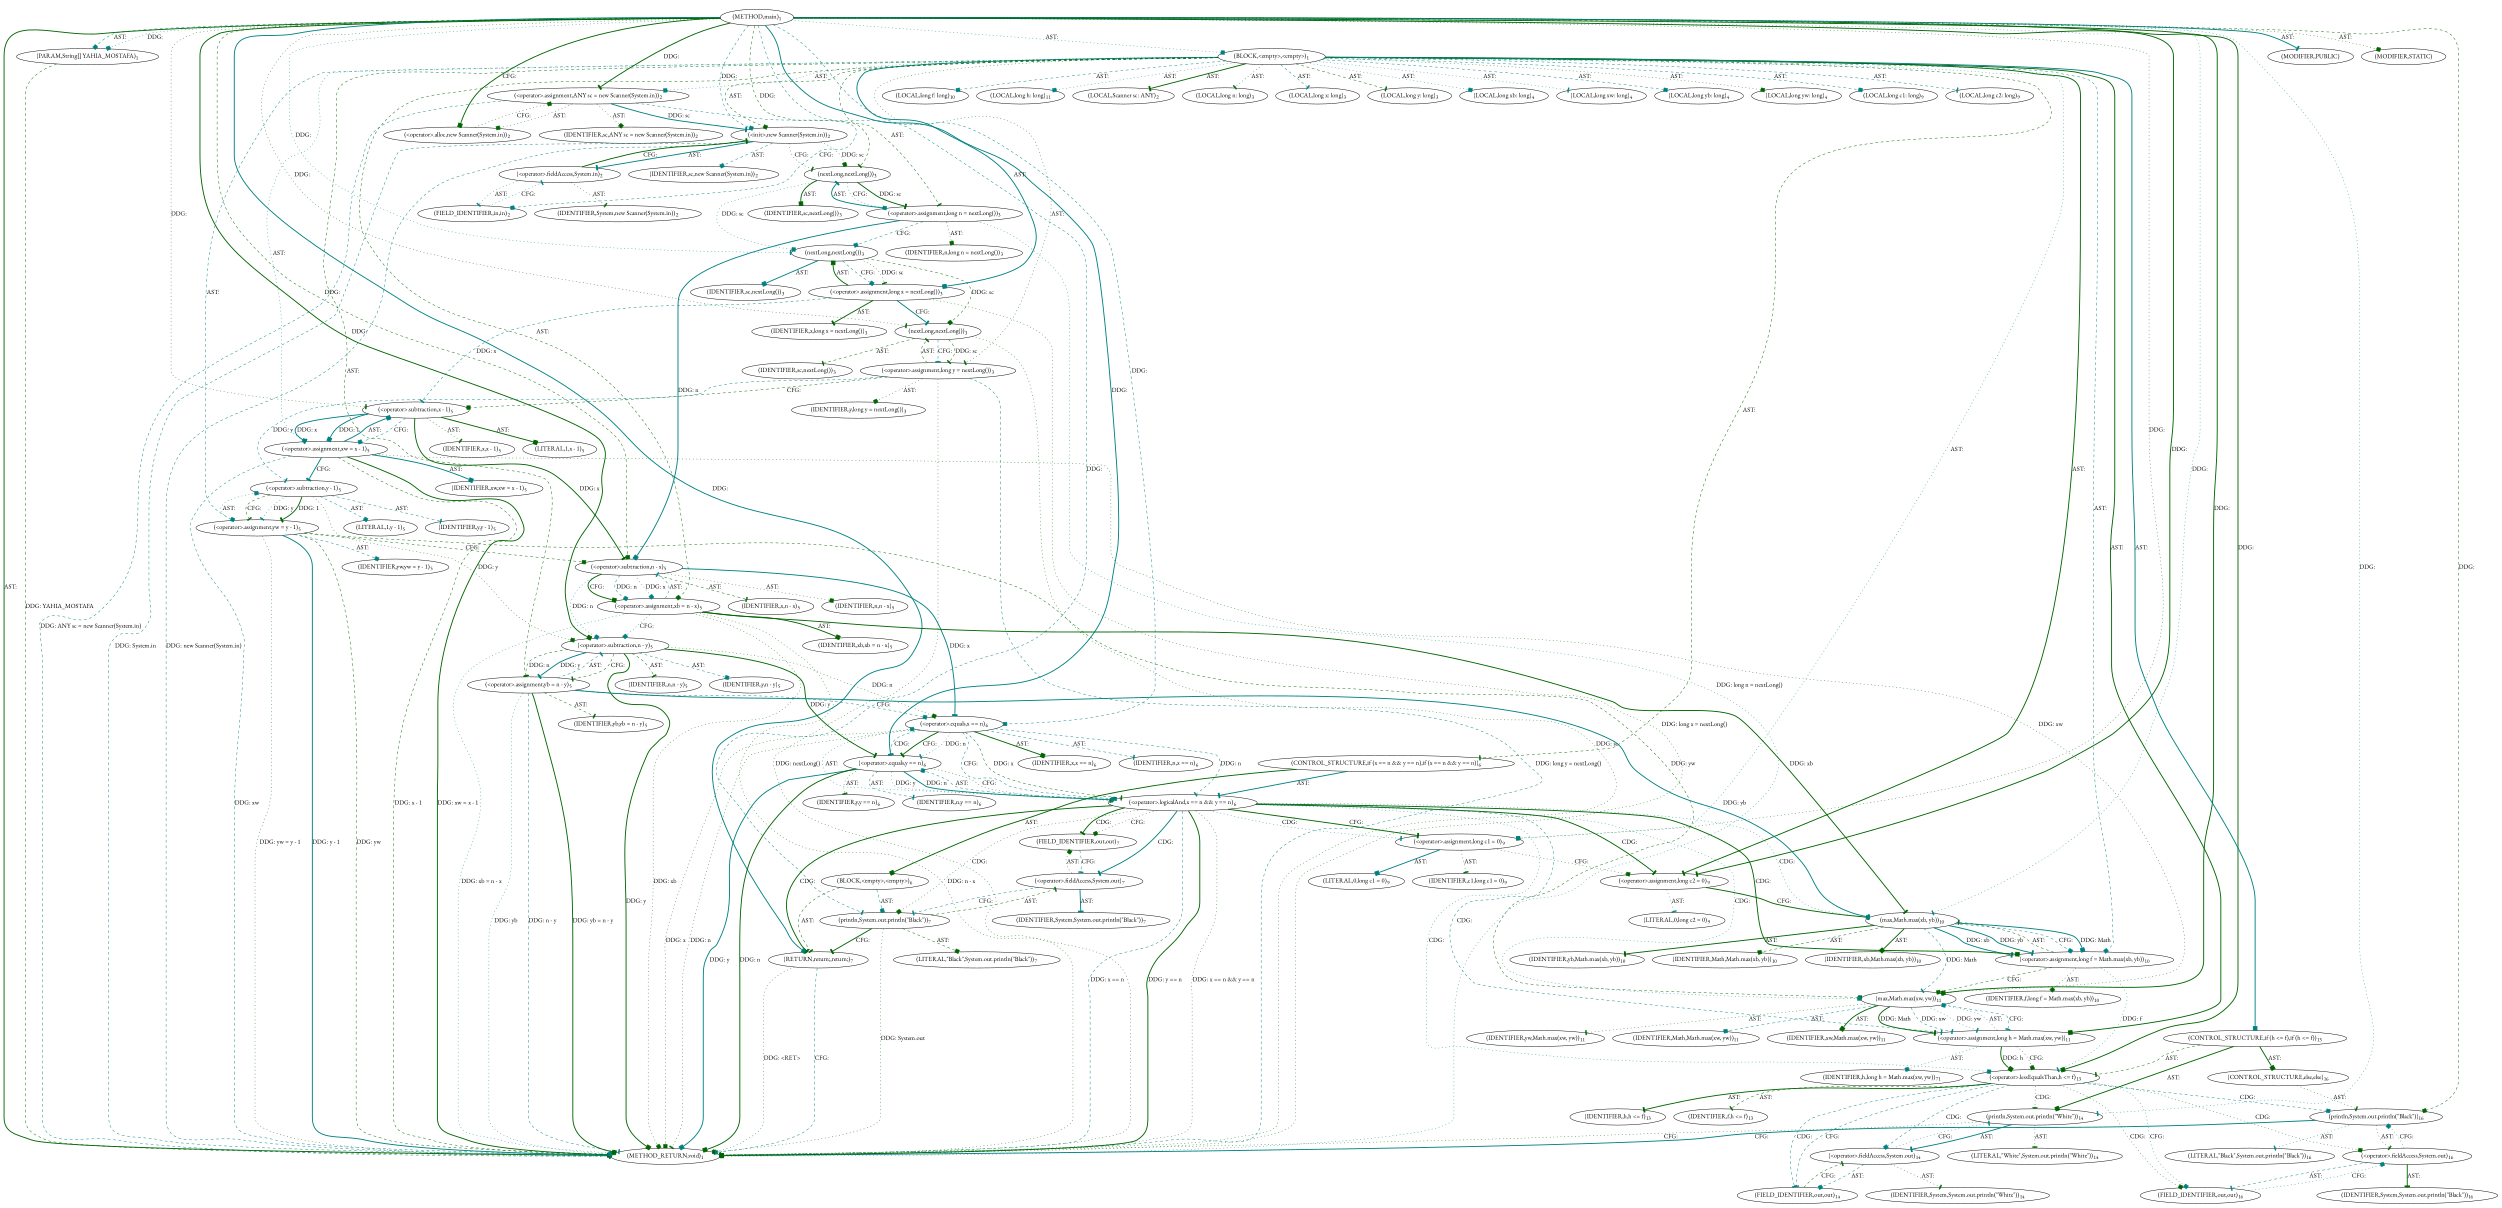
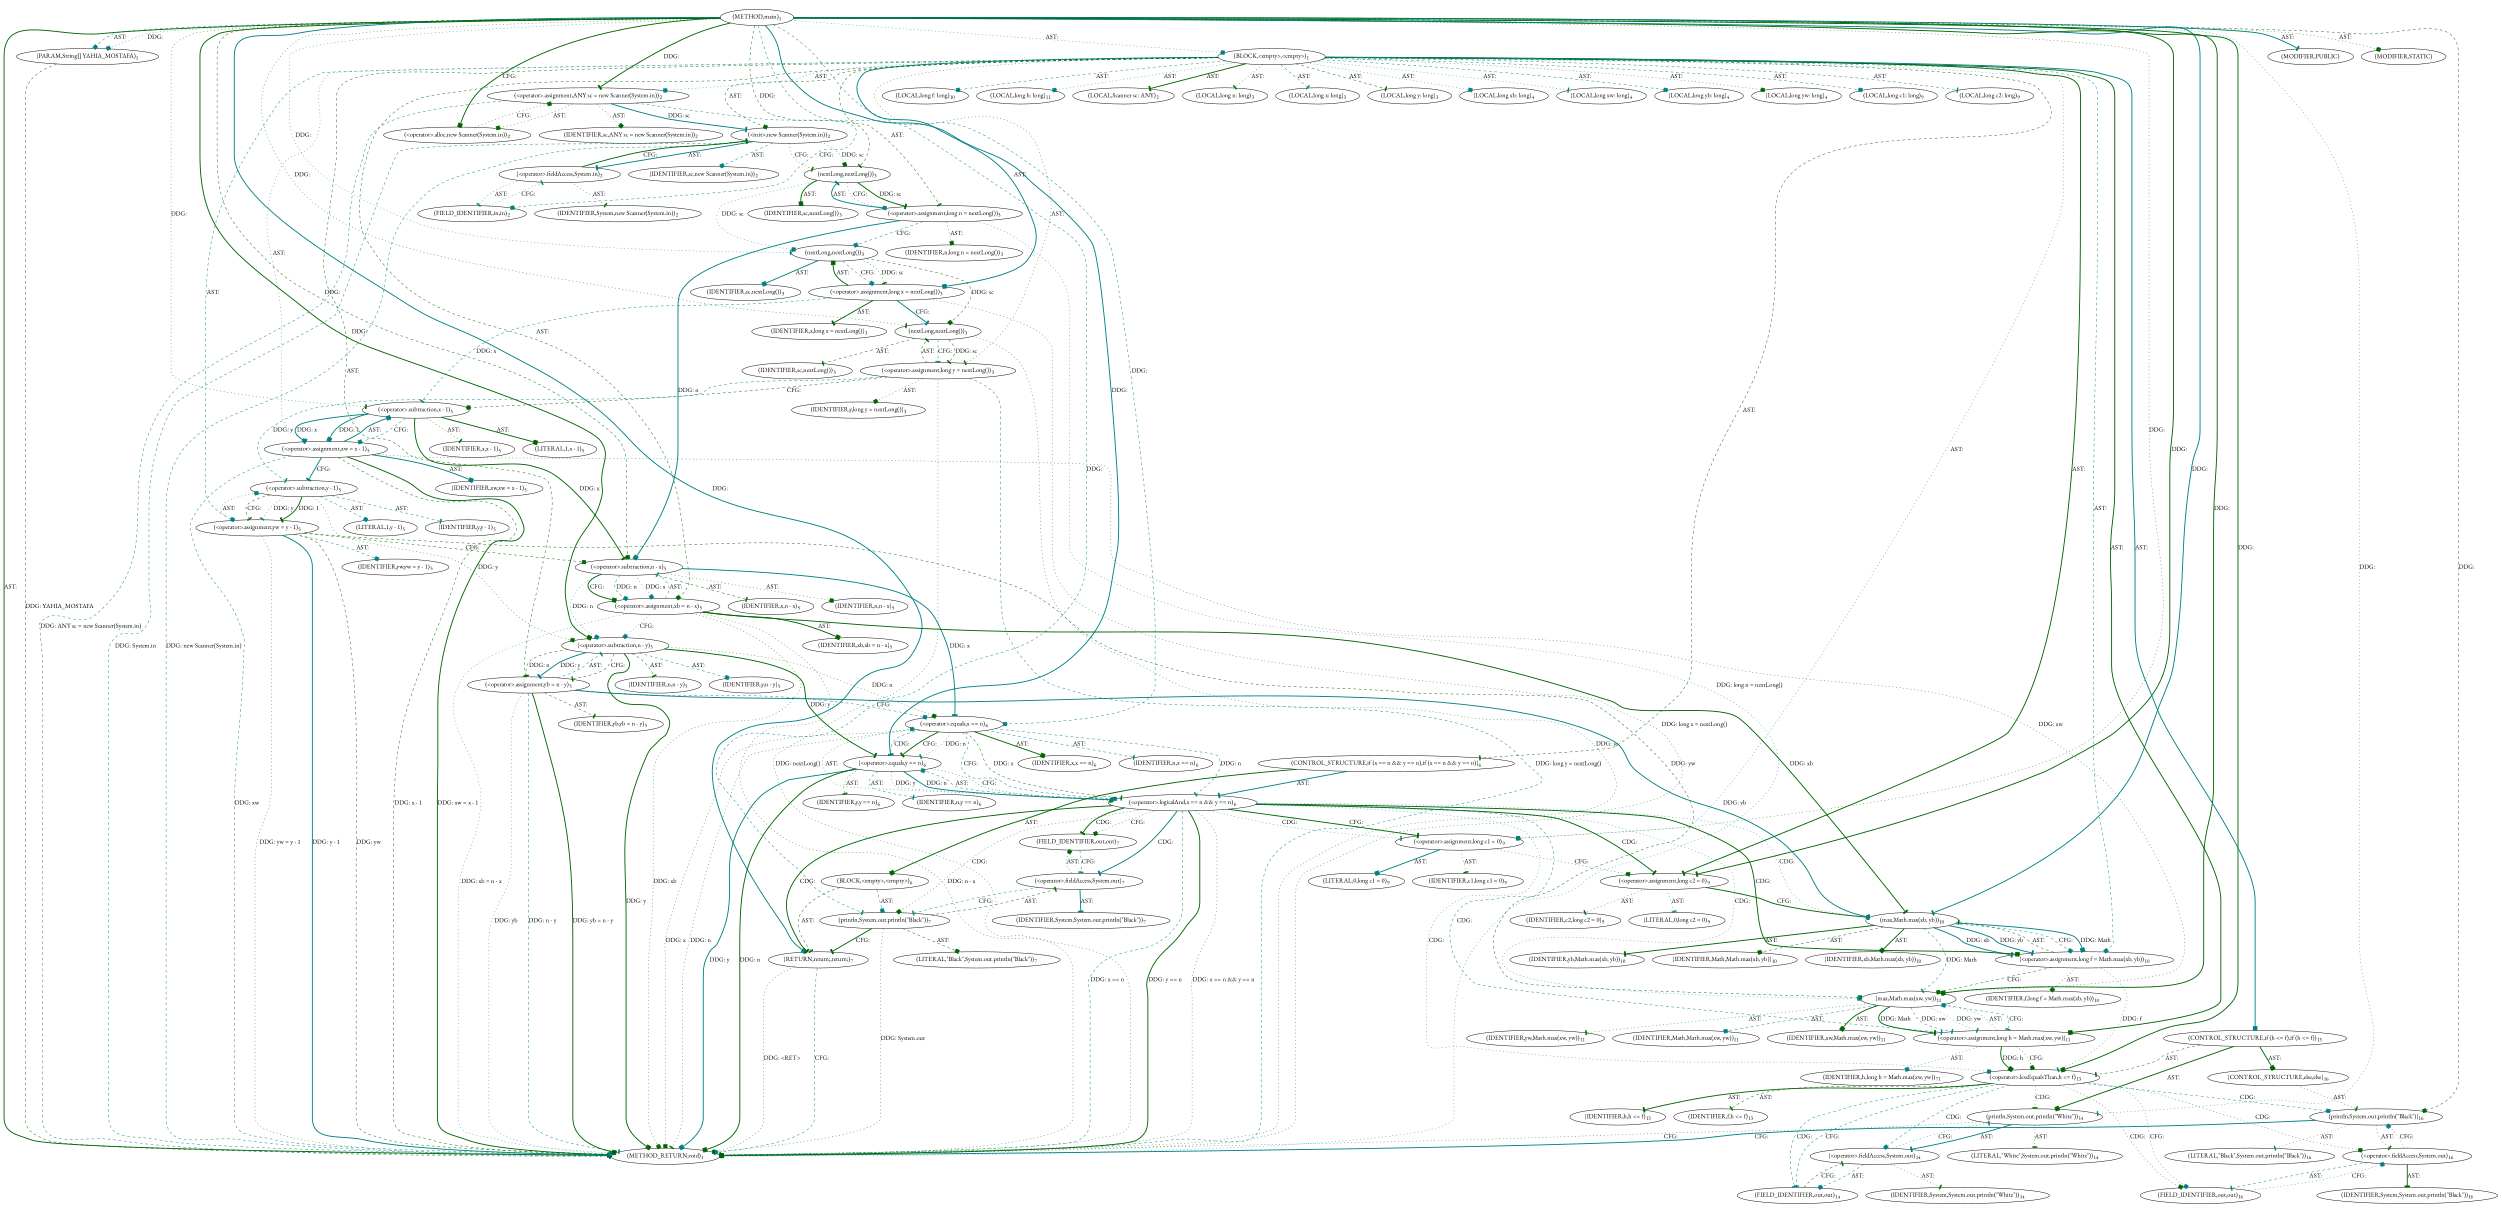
edge "(METHOD,main)" -> "(max,Math.max(xb, yb))": style dotted -> bold
edge "(METHOD,main)" -> "(<init>,new Scanner(System.in))": removed, label "DDG:"
node "(IDENTIFIER,c2,long c2 = 0)": added
